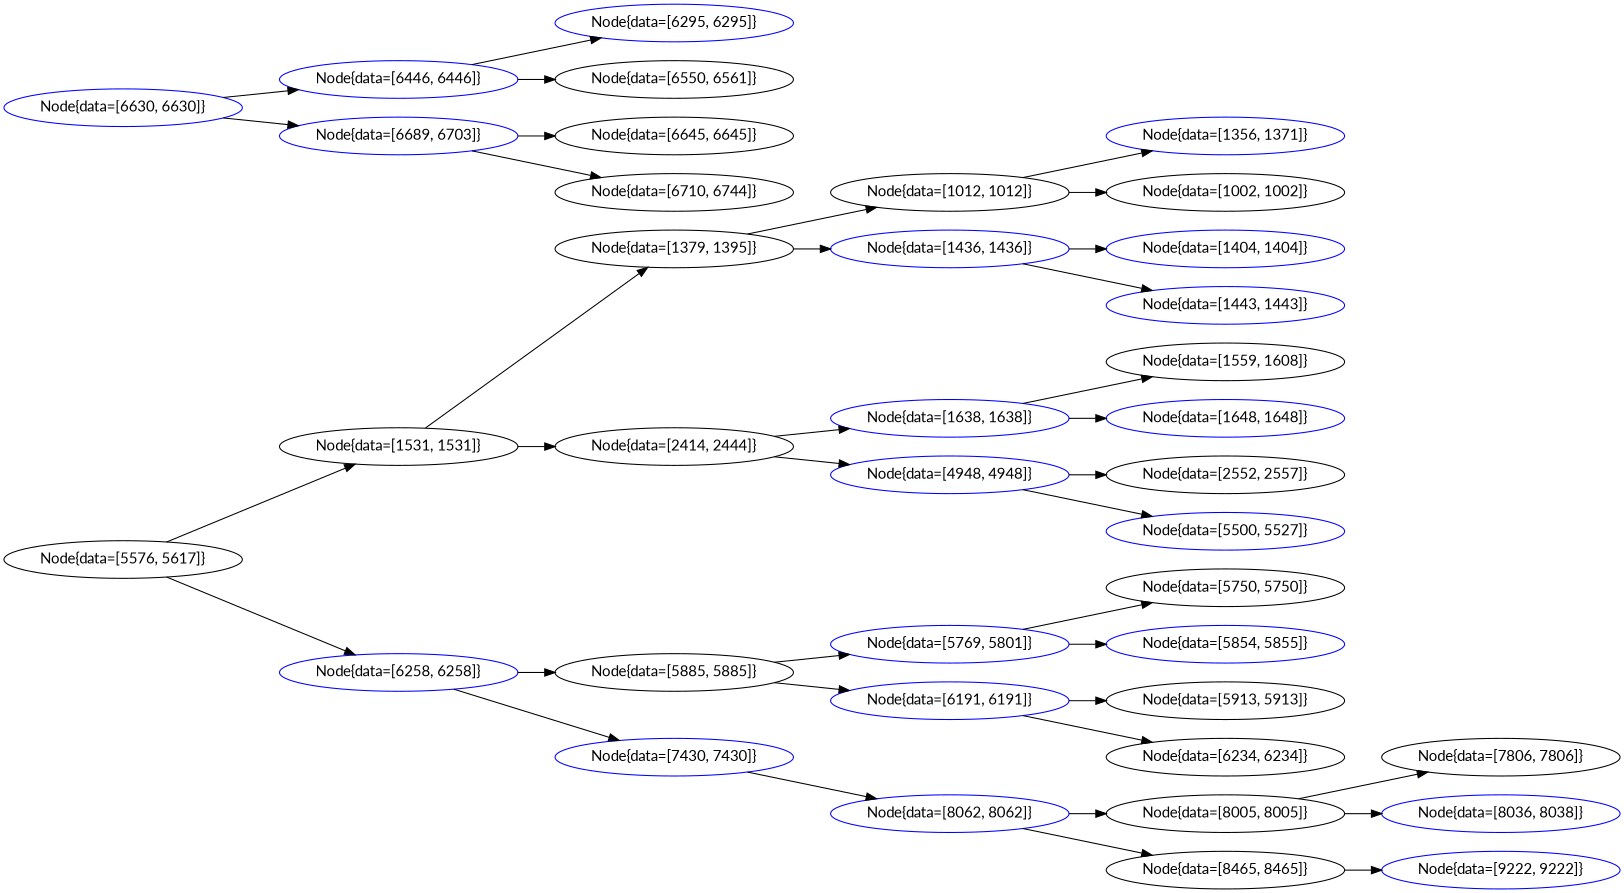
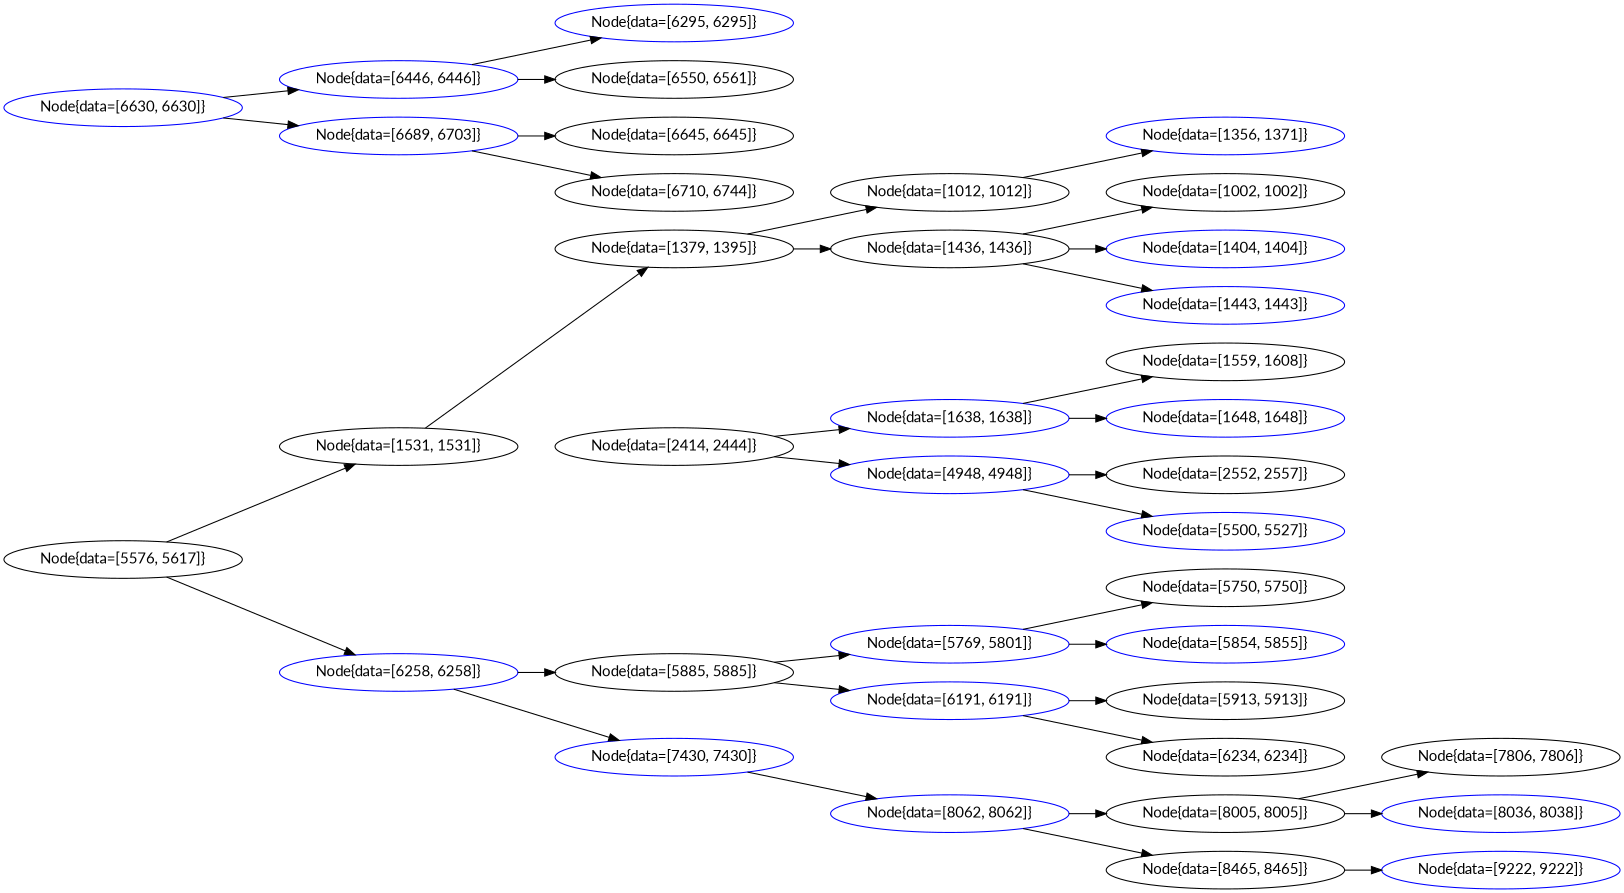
edge "Node{data=[1012, 1012]}" -> "Node{data=[1002, 1002]}": now "Node{data=[1436, 1436]}" -> "Node{data=[1002, 1002]}"
node "Node{data=[1436, 1436]}": color blue -> black
edge "Node{data=[1531, 1531]}" -> "Node{data=[2414, 2444]}": removed
